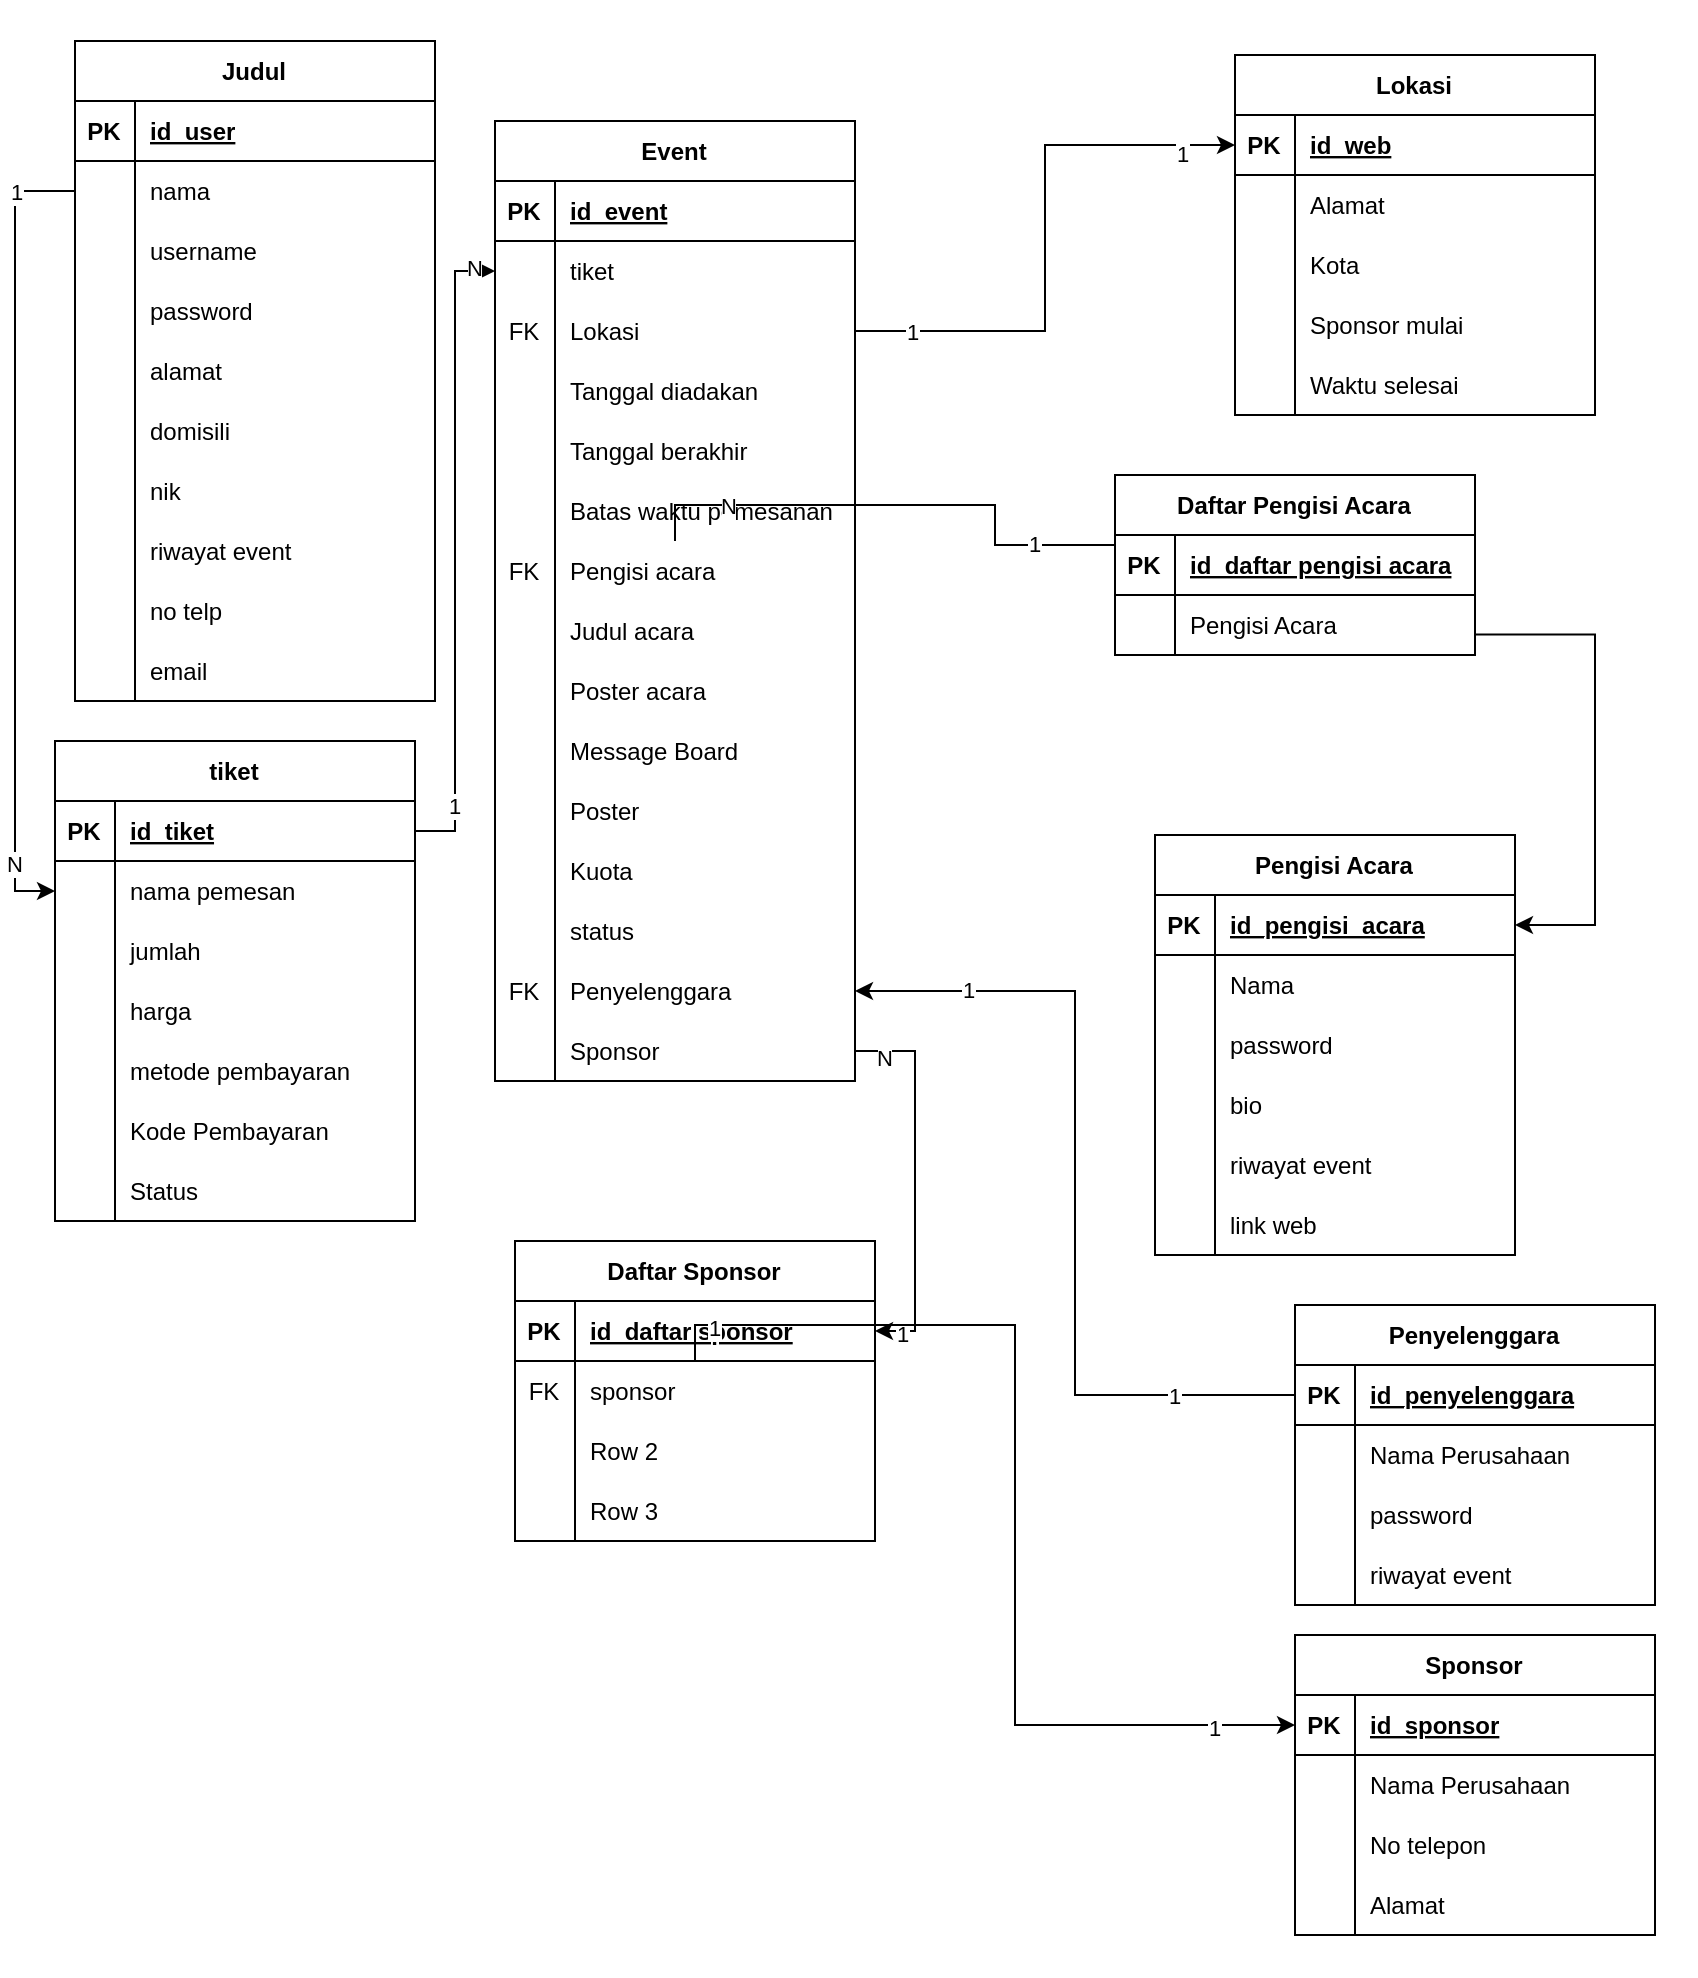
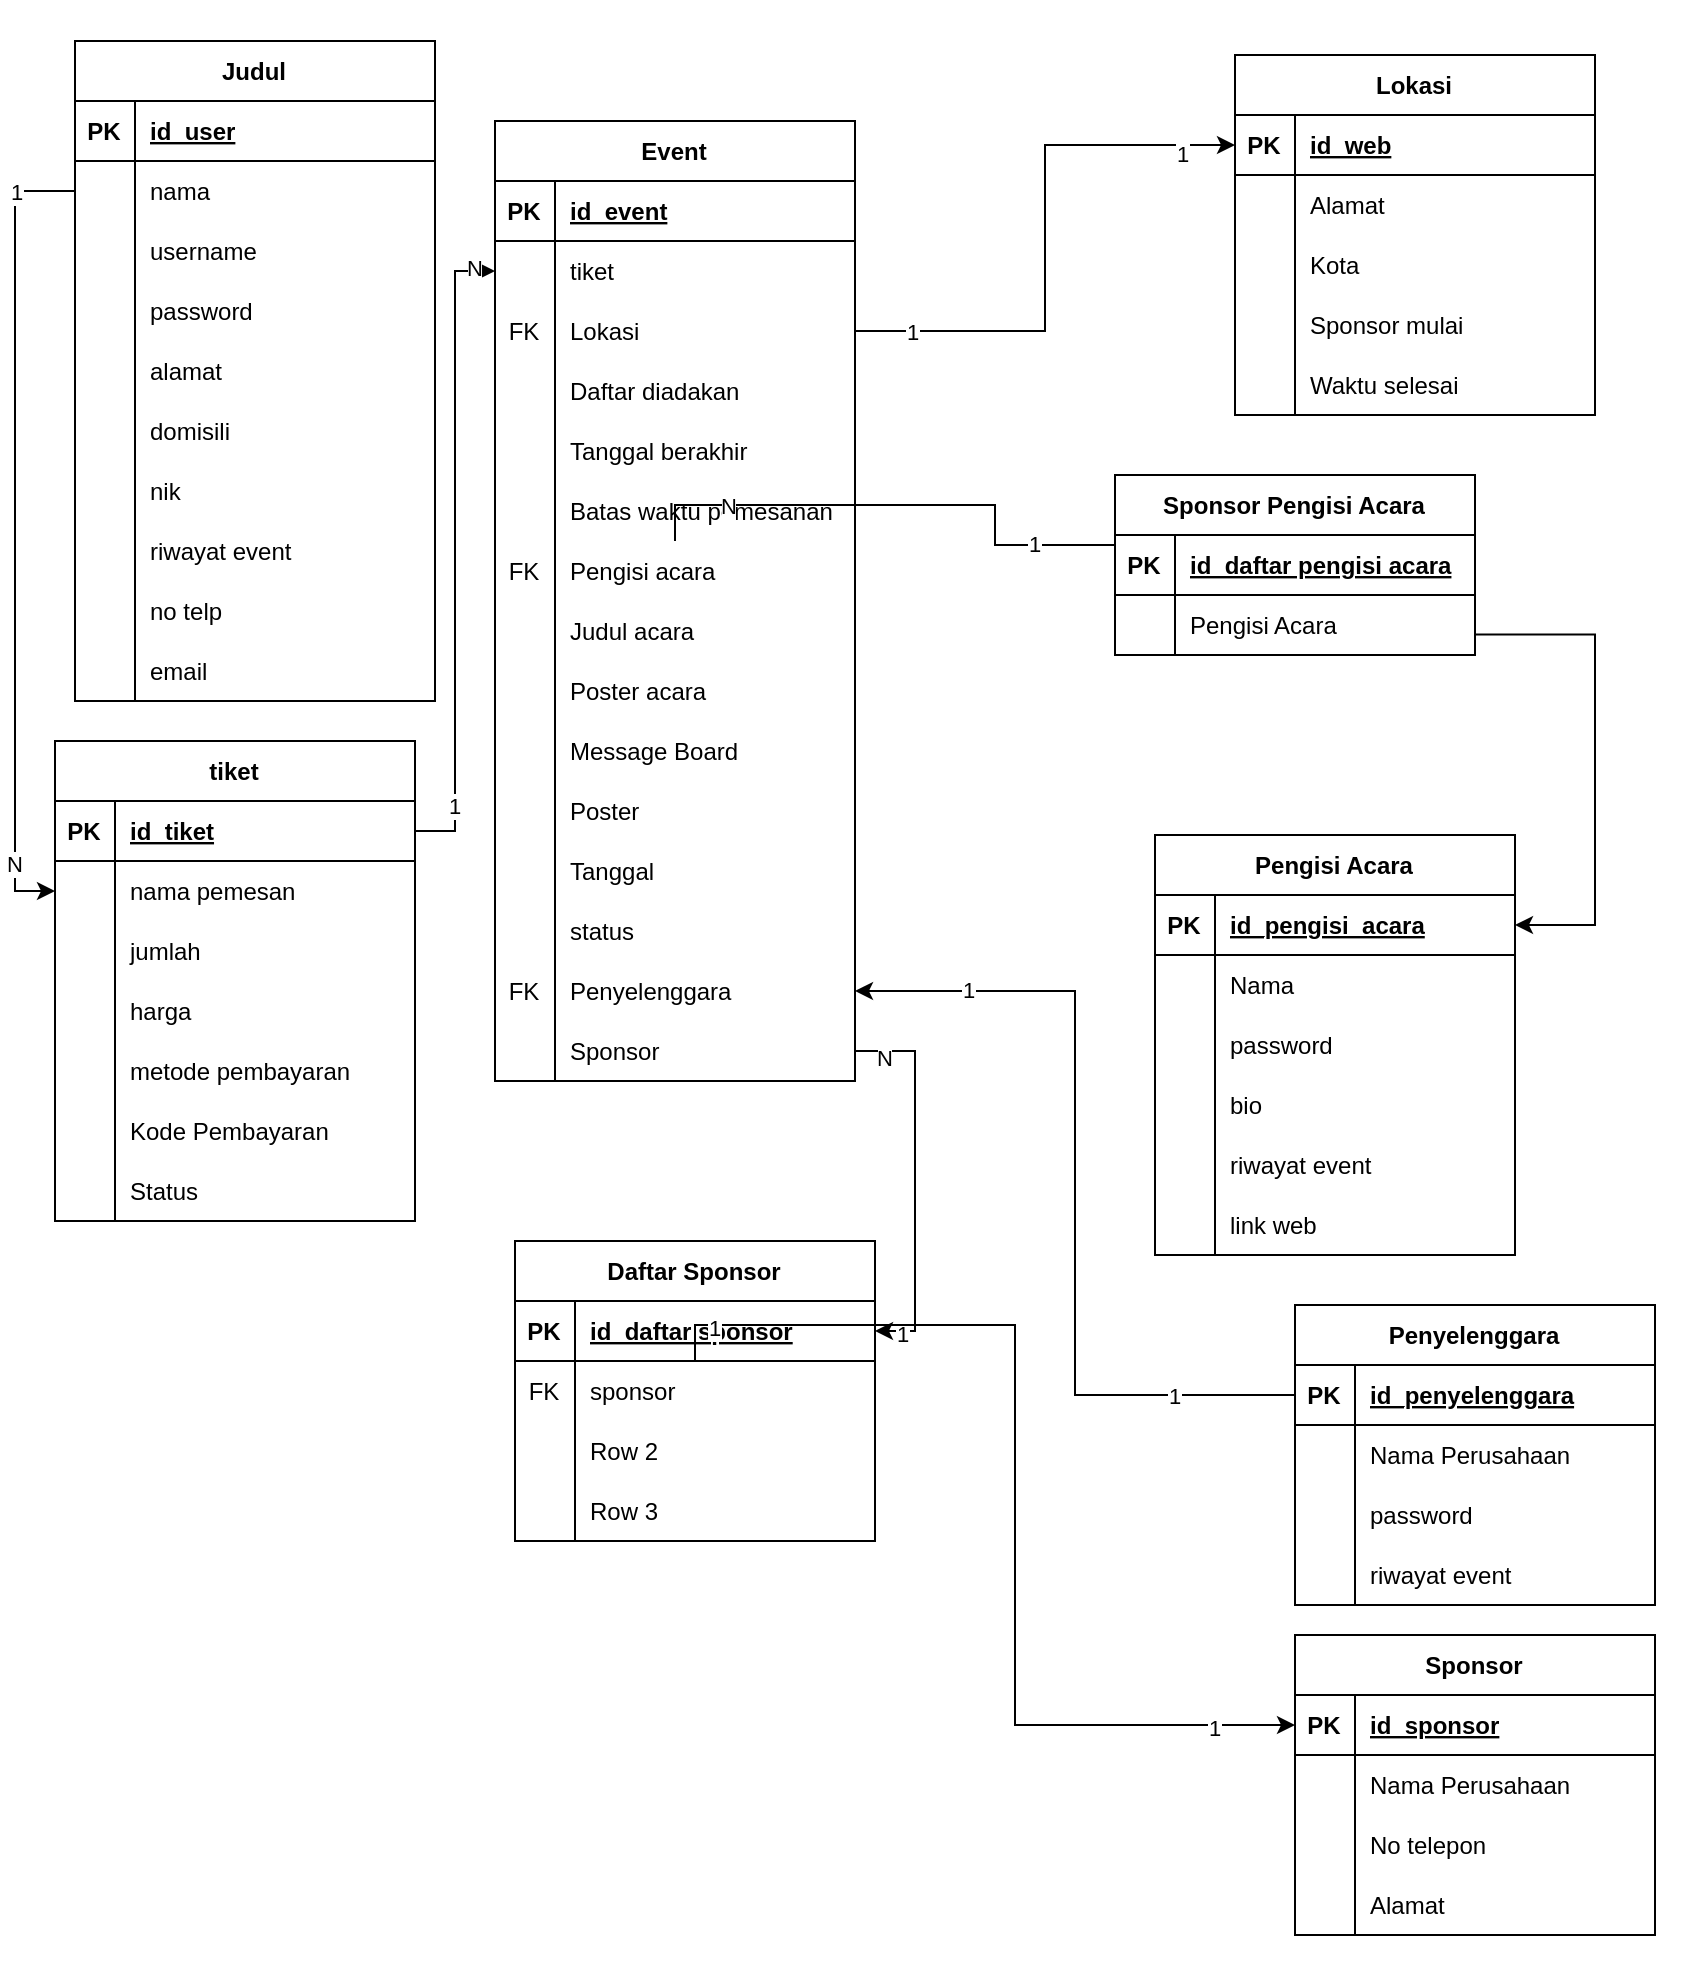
node "Tanggal diadakan": label "Tanggal diadakan" -> "Daftar diadakan"
node "Daftar Pengisi Acara": label "Daftar Pengisi Acara" -> "Sponsor Pengisi Acara"
node "Kuota": label "Kuota" -> "Tanggal"
